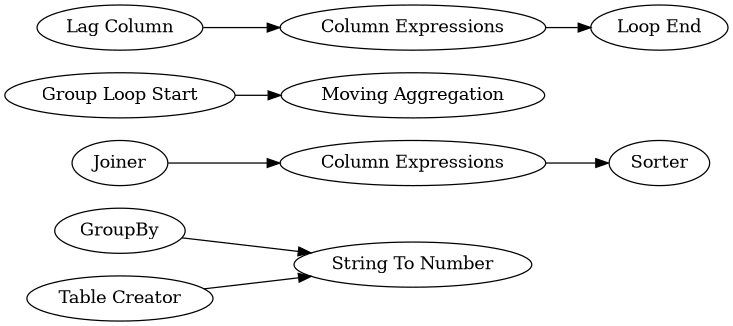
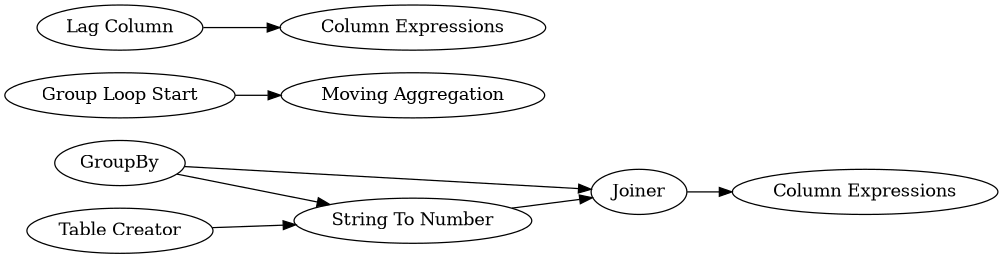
node "Loop End": removed
node "Sorter": removed
edge "GroupBy" -> "Joiner": added
edge "String To Number" -> "Joiner": added
